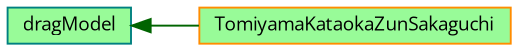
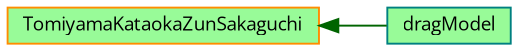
edge "TomiyamaKataokaZunSakaguchi" -> "dragModel": reversed
